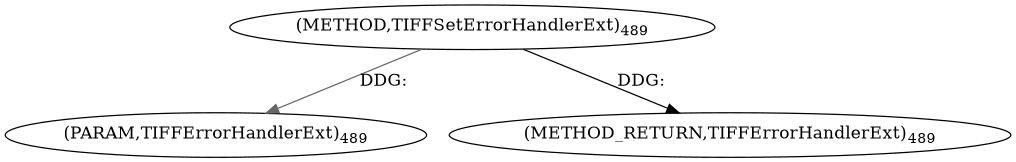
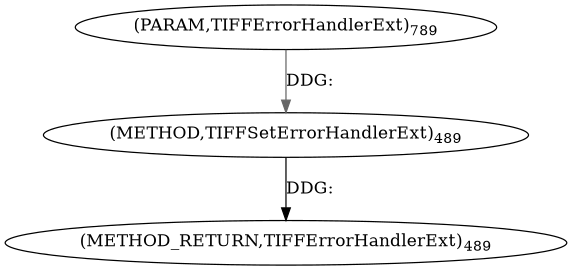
edge "(METHOD,TIFFSetErrorHandlerExt)" -> "(PARAM,TIFFErrorHandlerExt)": reversed
node "(PARAM,TIFFErrorHandlerExt)": text "489" -> "789"
